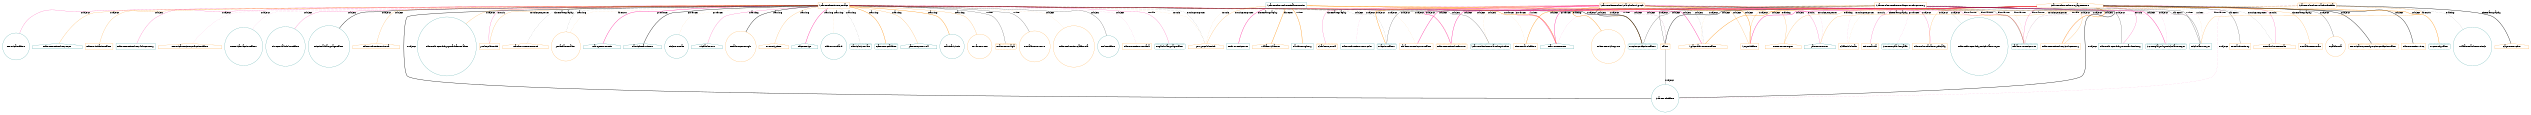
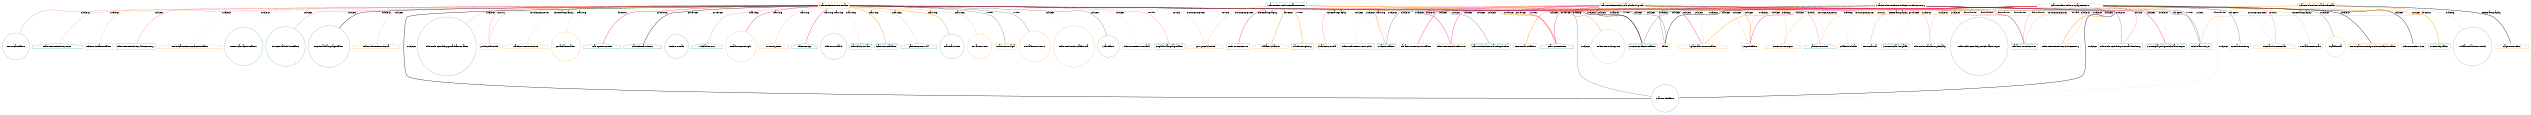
edge "Star_Trek_First_Contact" -- "_films": style dotted -> solid
edge "Star_Trek_First_Contact" -- "Neal_McDonough": color black -> deeppink
edge "Star_Trek_III_The_Search_for_Spock" -- "s_action_films": label "subject" -> "starring"
node "Robot_films": label "Robot_films" -> "Star_films"
edge "_films" -- "Star_Trek_films": now "Star_Trek_III_The_Search_for_Spock" -- "Star_Trek_films"
